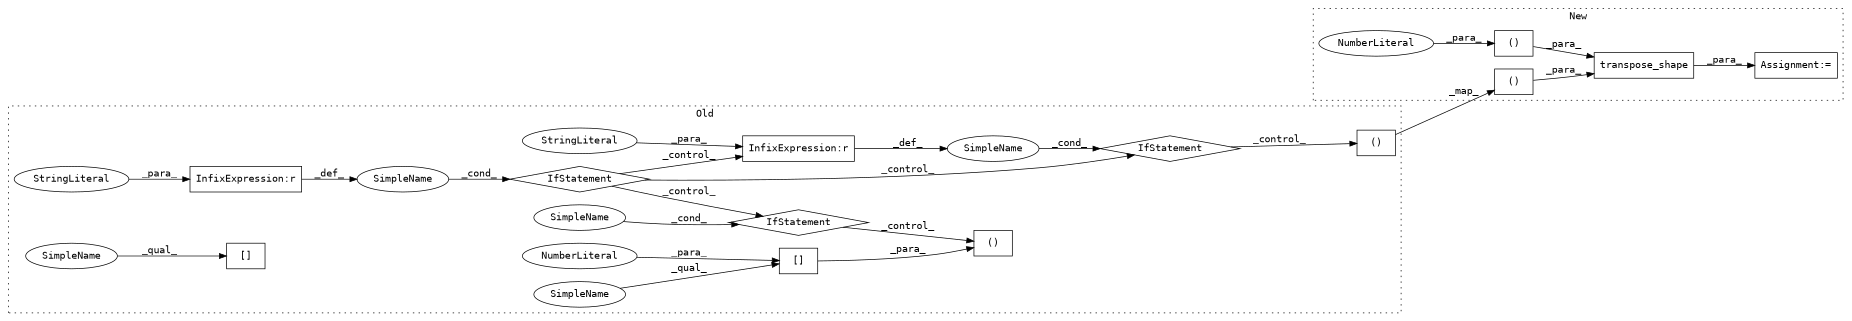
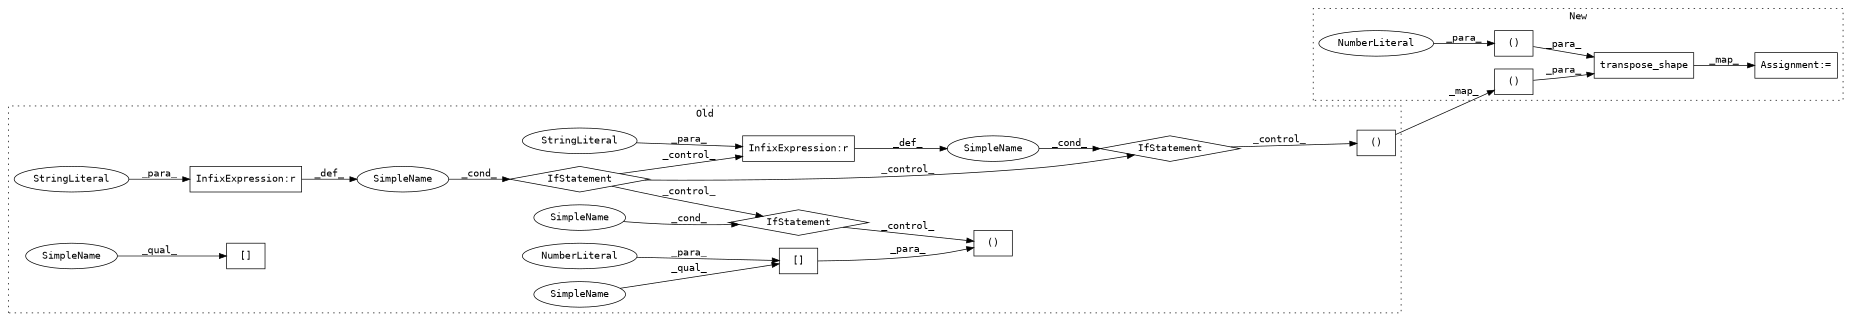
edge "transpose_shape" -> "Assignment:=": label "_para_" -> "_map_"
